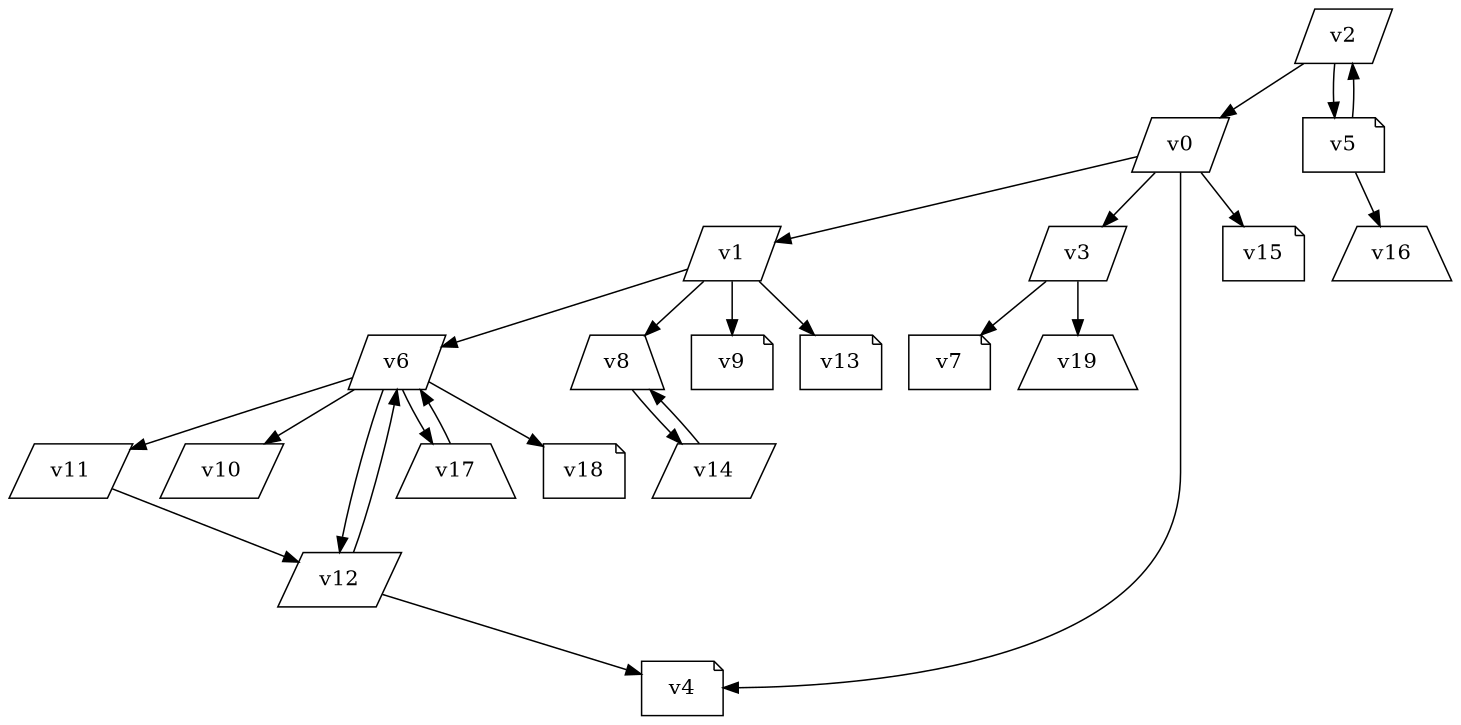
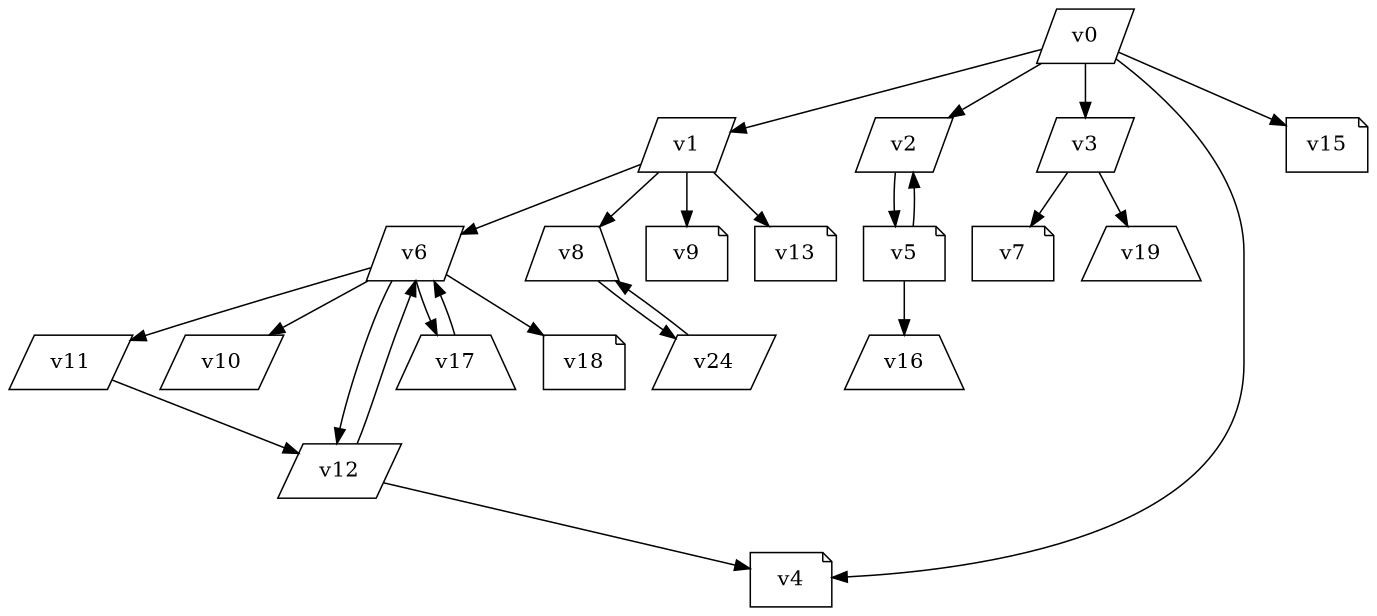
edge "v2" -> "v0": reversed
node "v14": label "v14" -> "v24"
